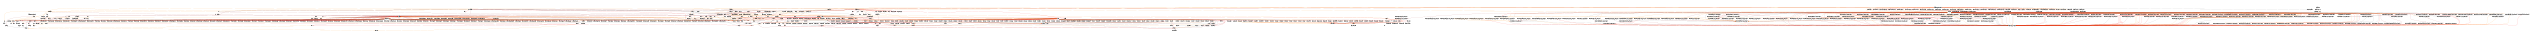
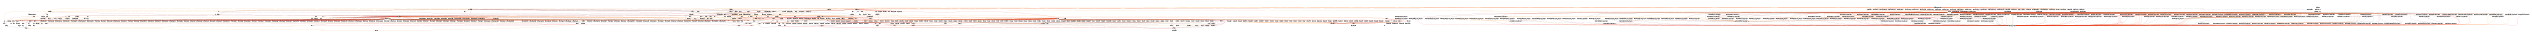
node "kernel-module-ip-set-bitmap-ip-5.4.84-dey+gb097888f317d": added
node "iptables-module-ip6t-mh": removed
